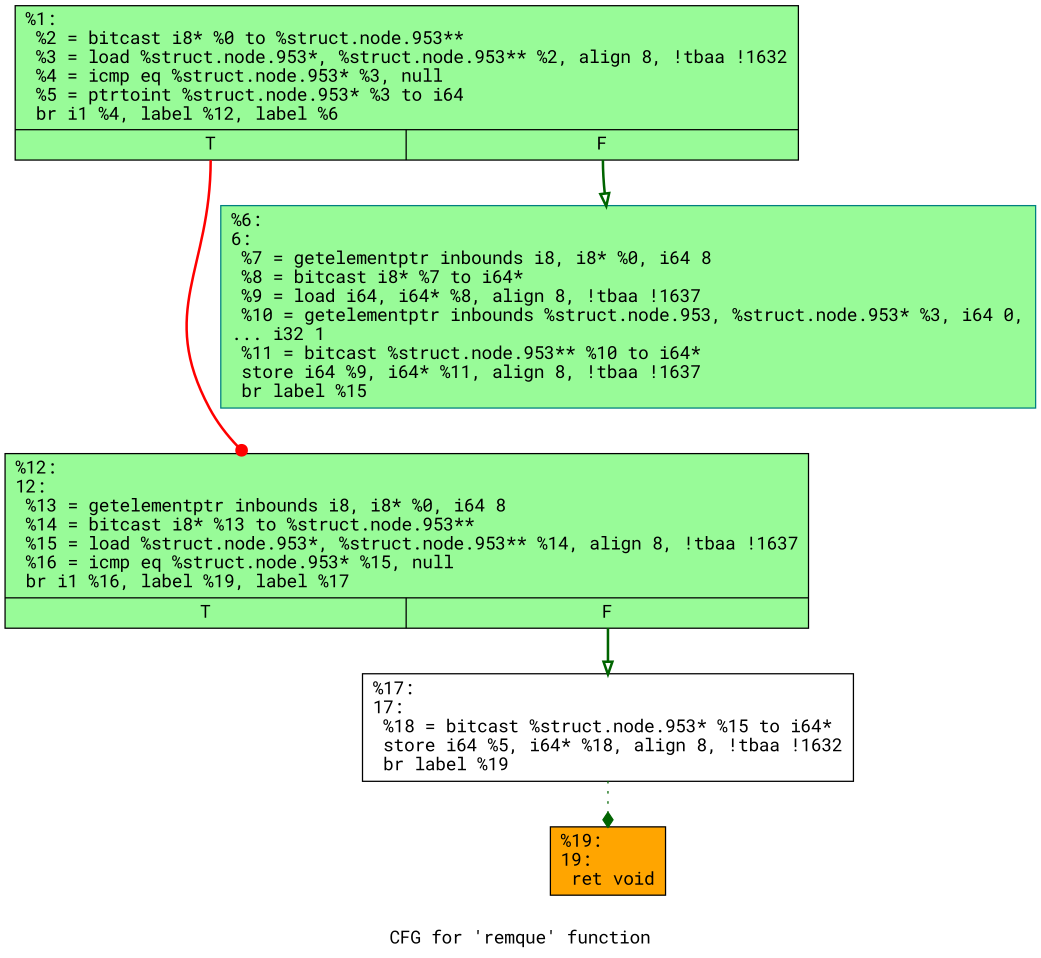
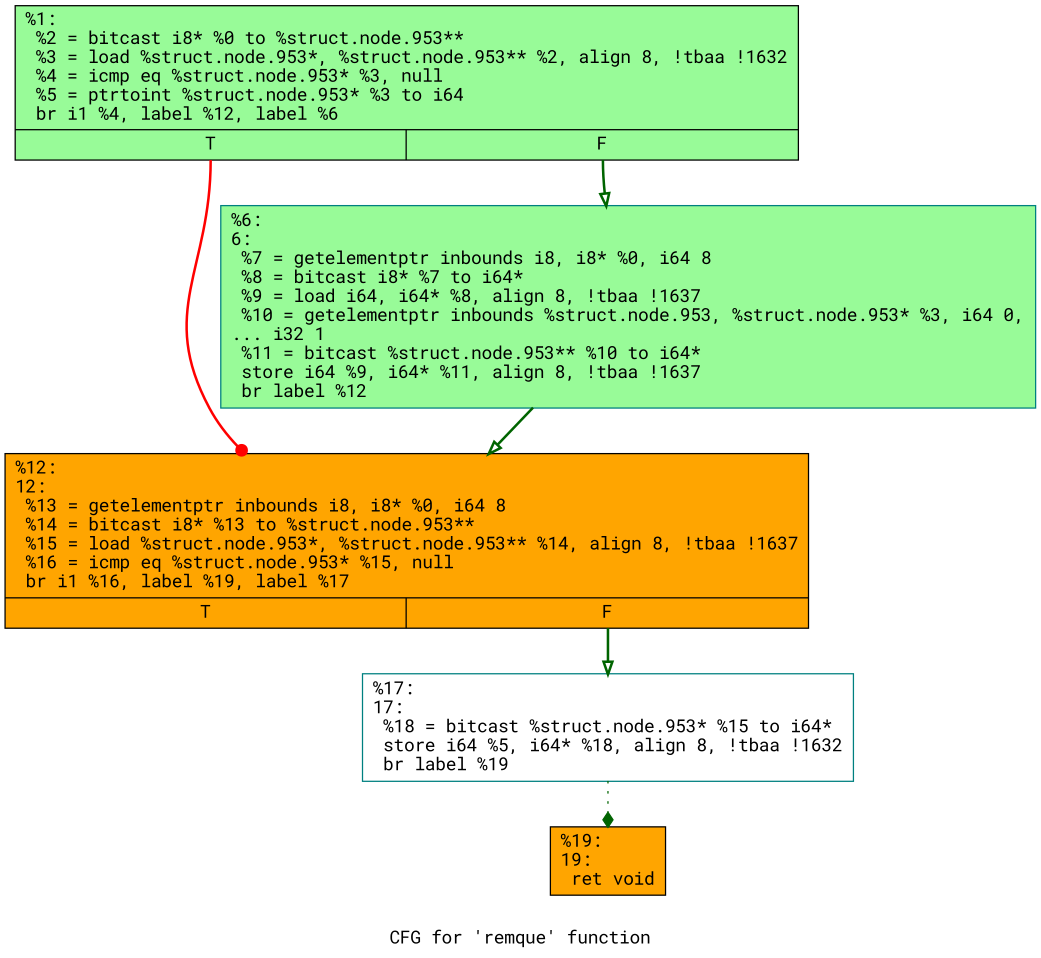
node "%6:": text "br label %15" -> "br label %12"
edge "%6:" -> "%12:": added
node "%12:": fillcolor palegreen -> orange
node "%17:": color black -> teal
